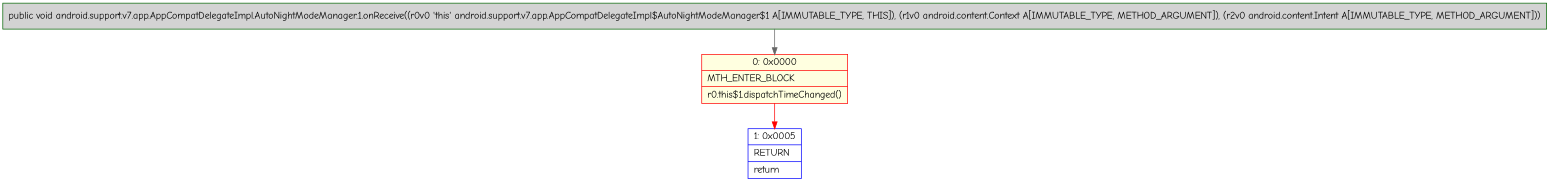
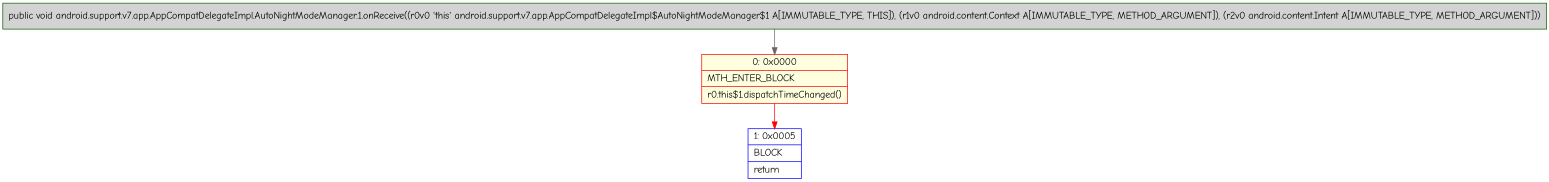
node "1: 0x0005": text "RETURN" -> "BLOCK"
